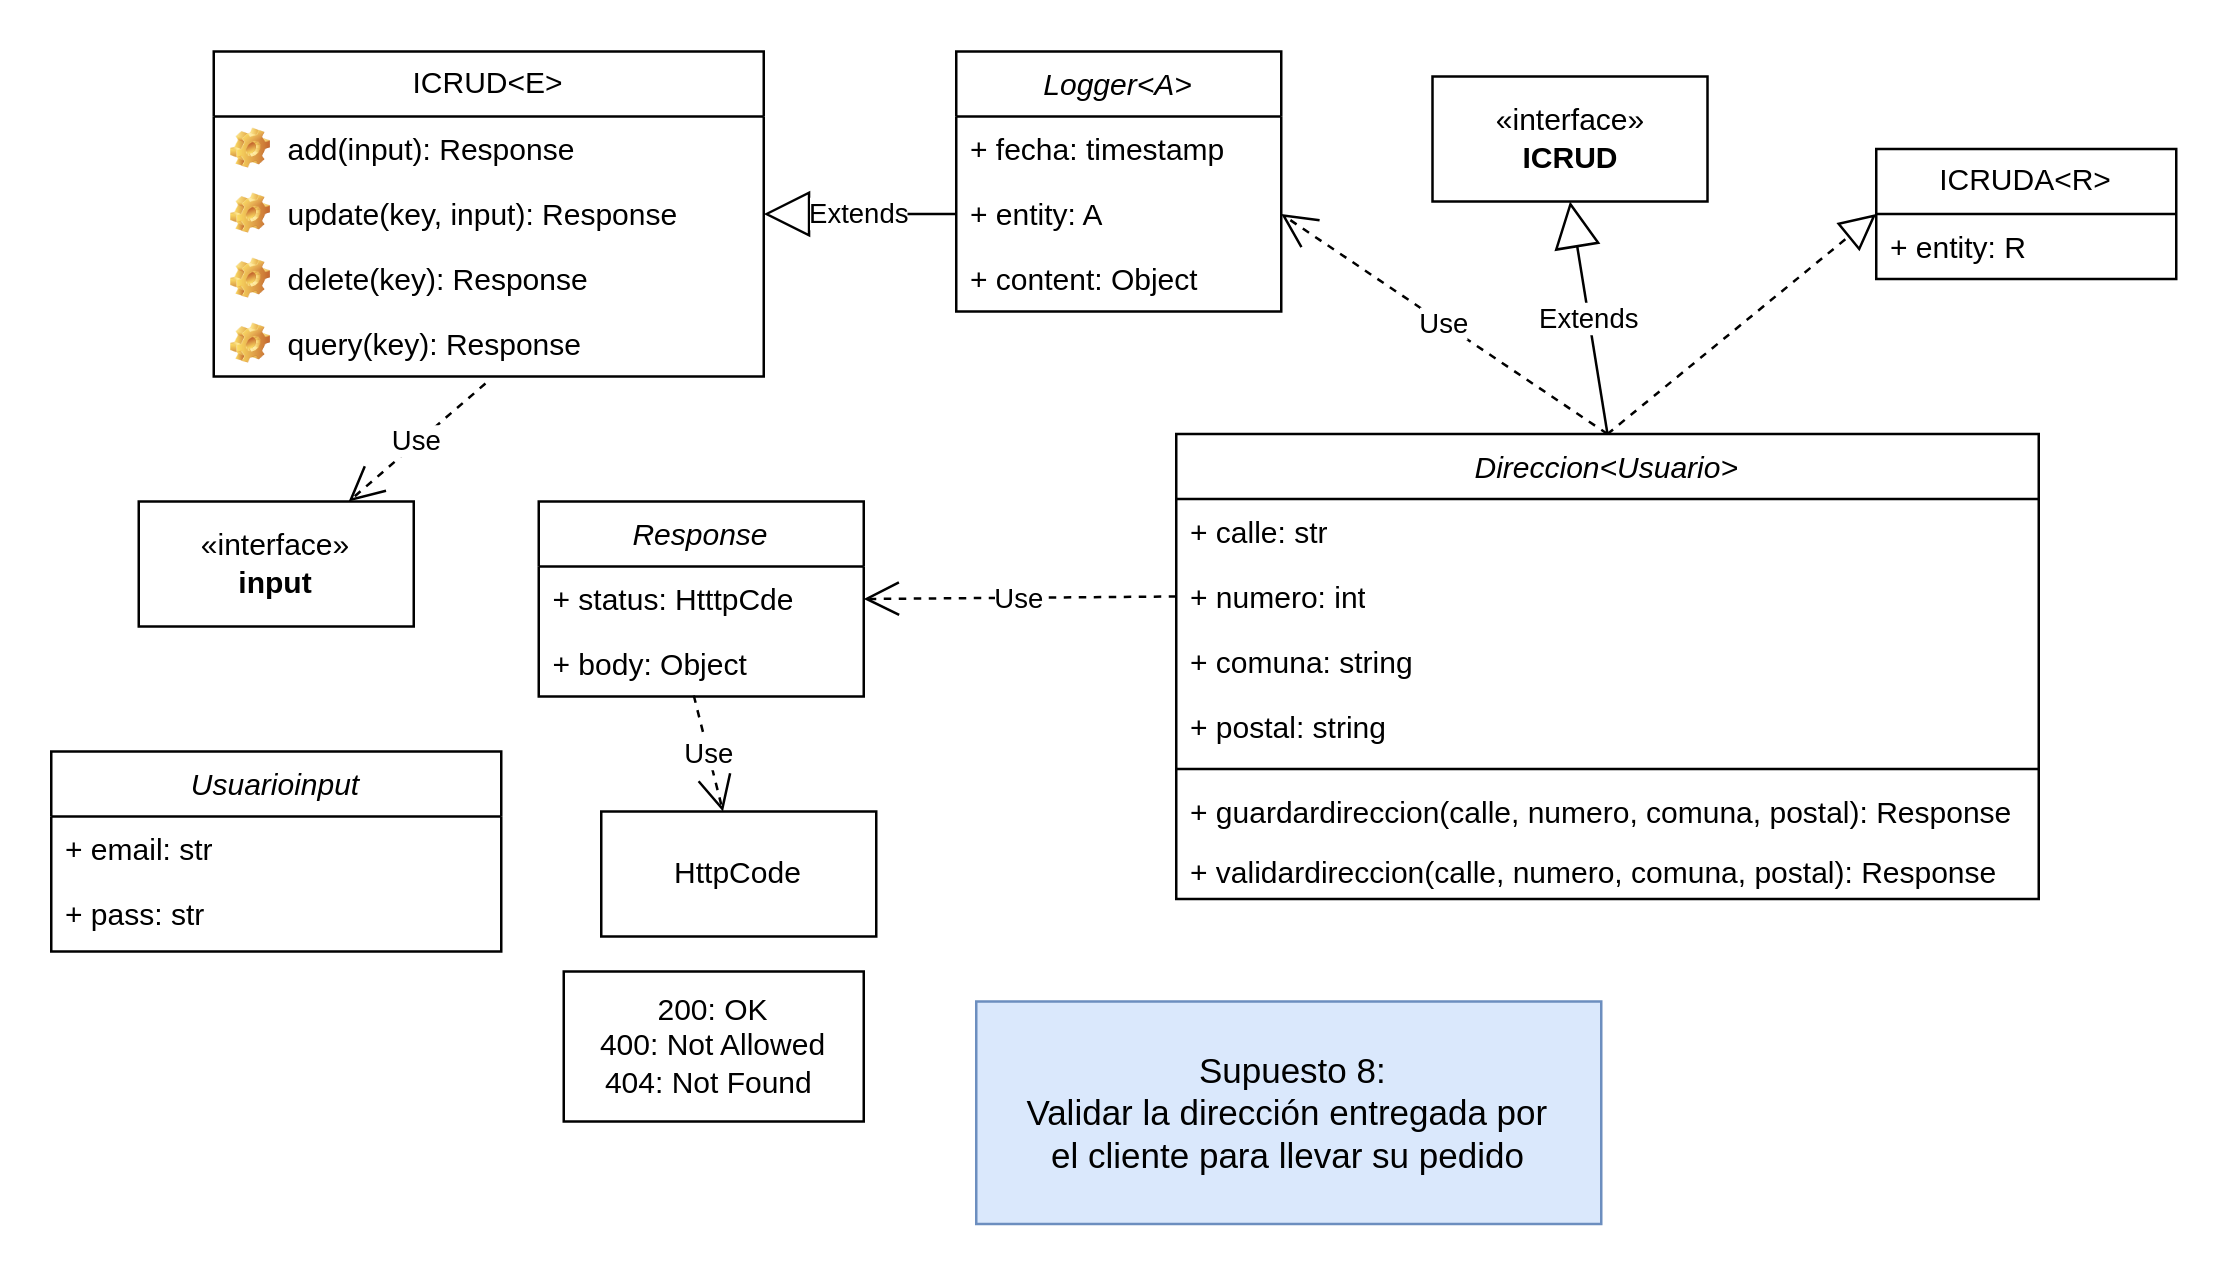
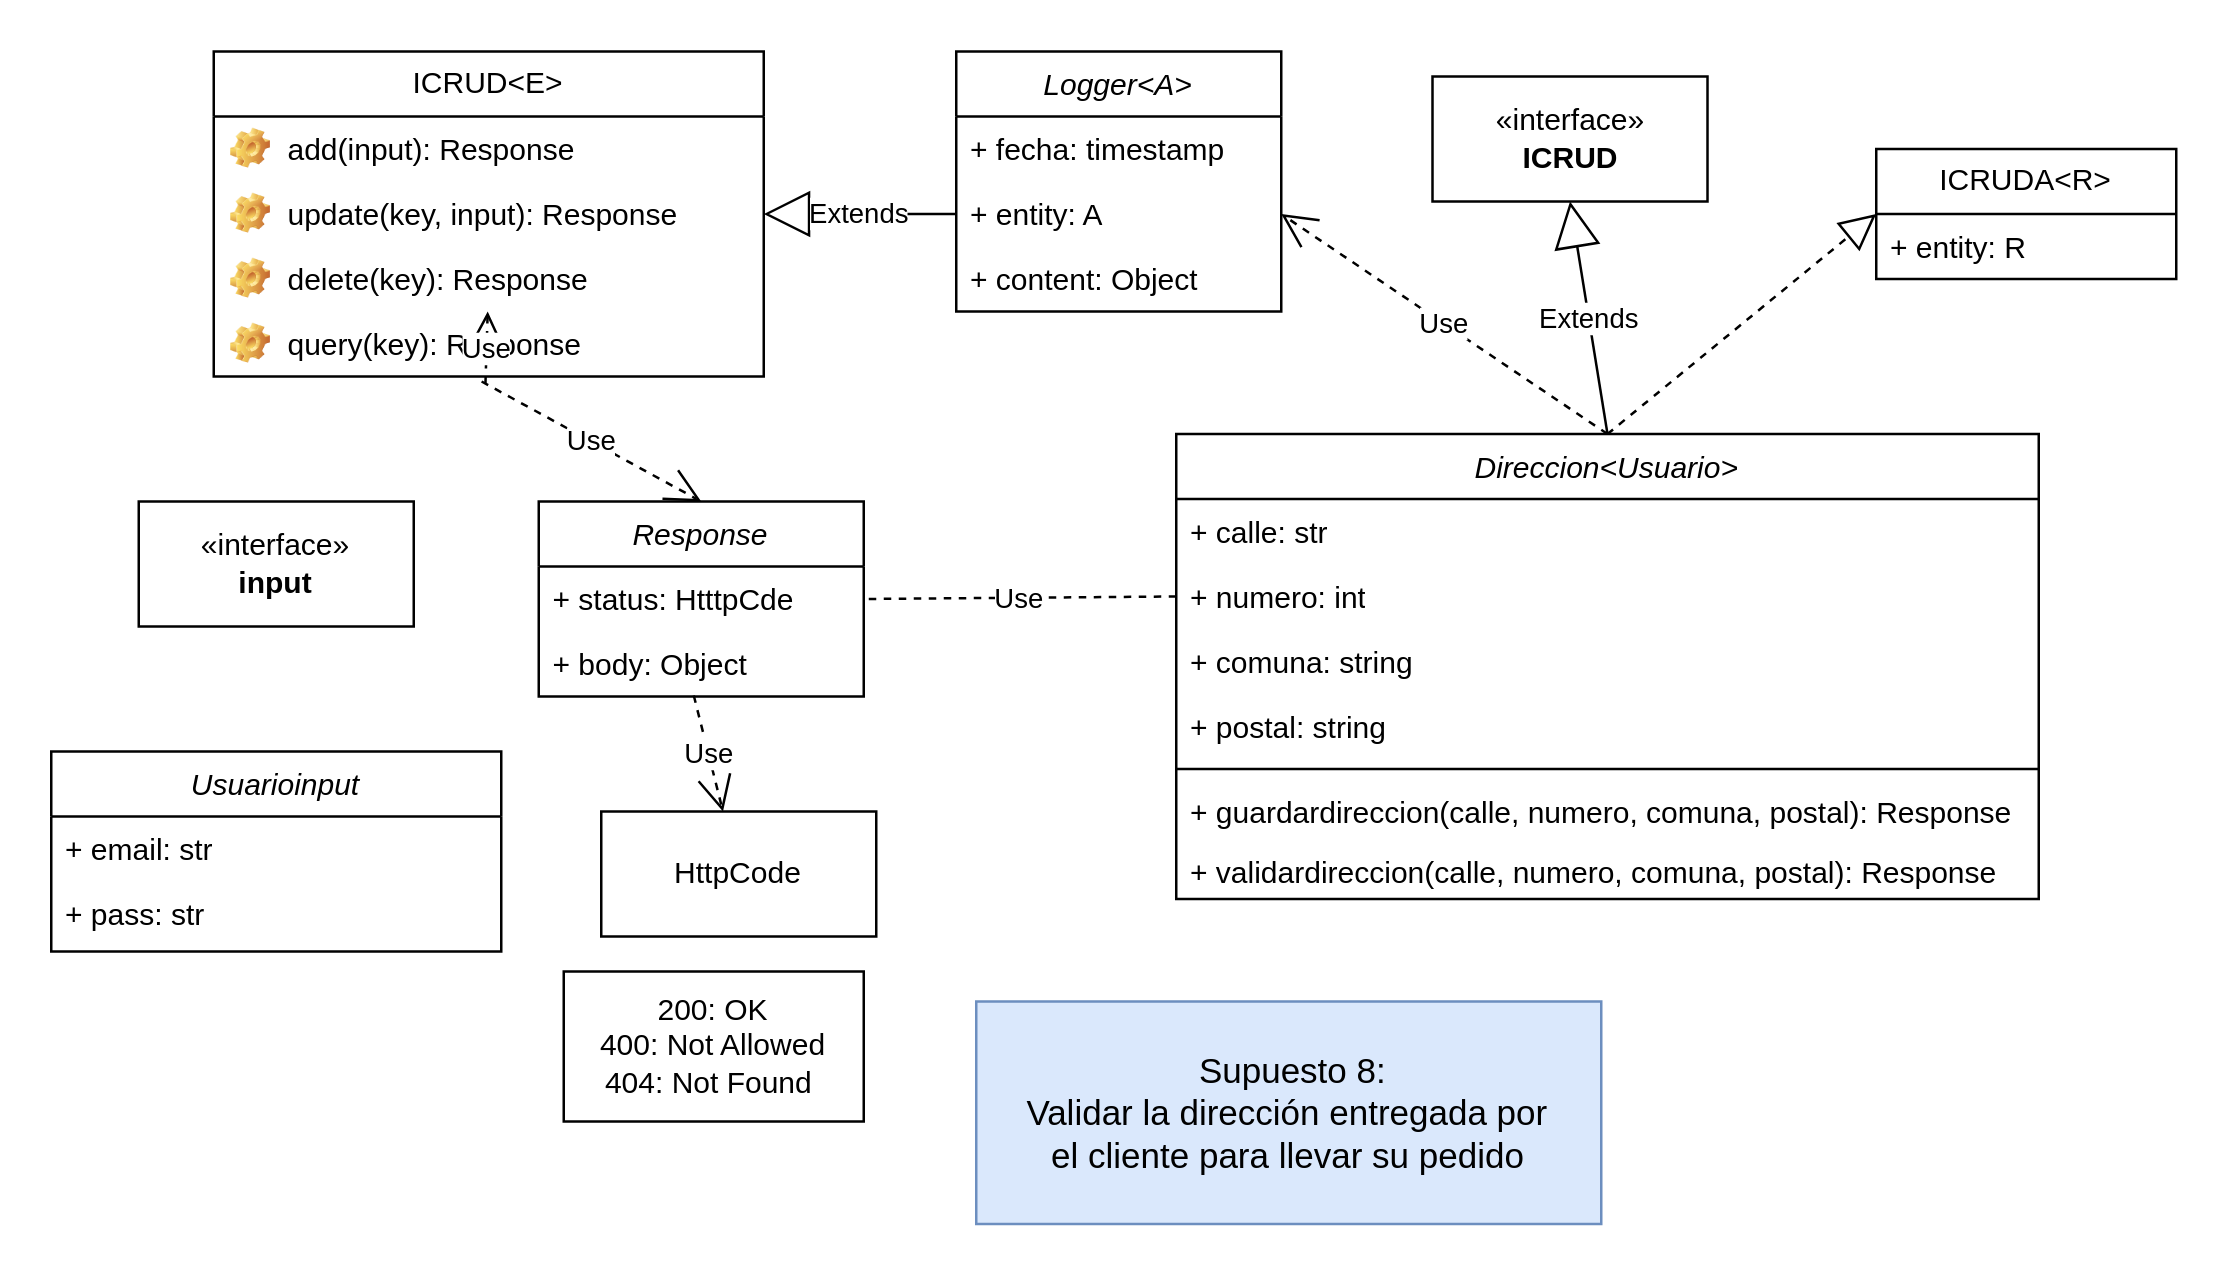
edge "query(key): Response" -> "«interface» input": now "query(key): Response" -> "delete(key): Response"
edge "query(key): Response" -> "Response": added, label "Use"
edge "+ numero: int" -> "+ status: HtttpCde": arrowhead open -> none
